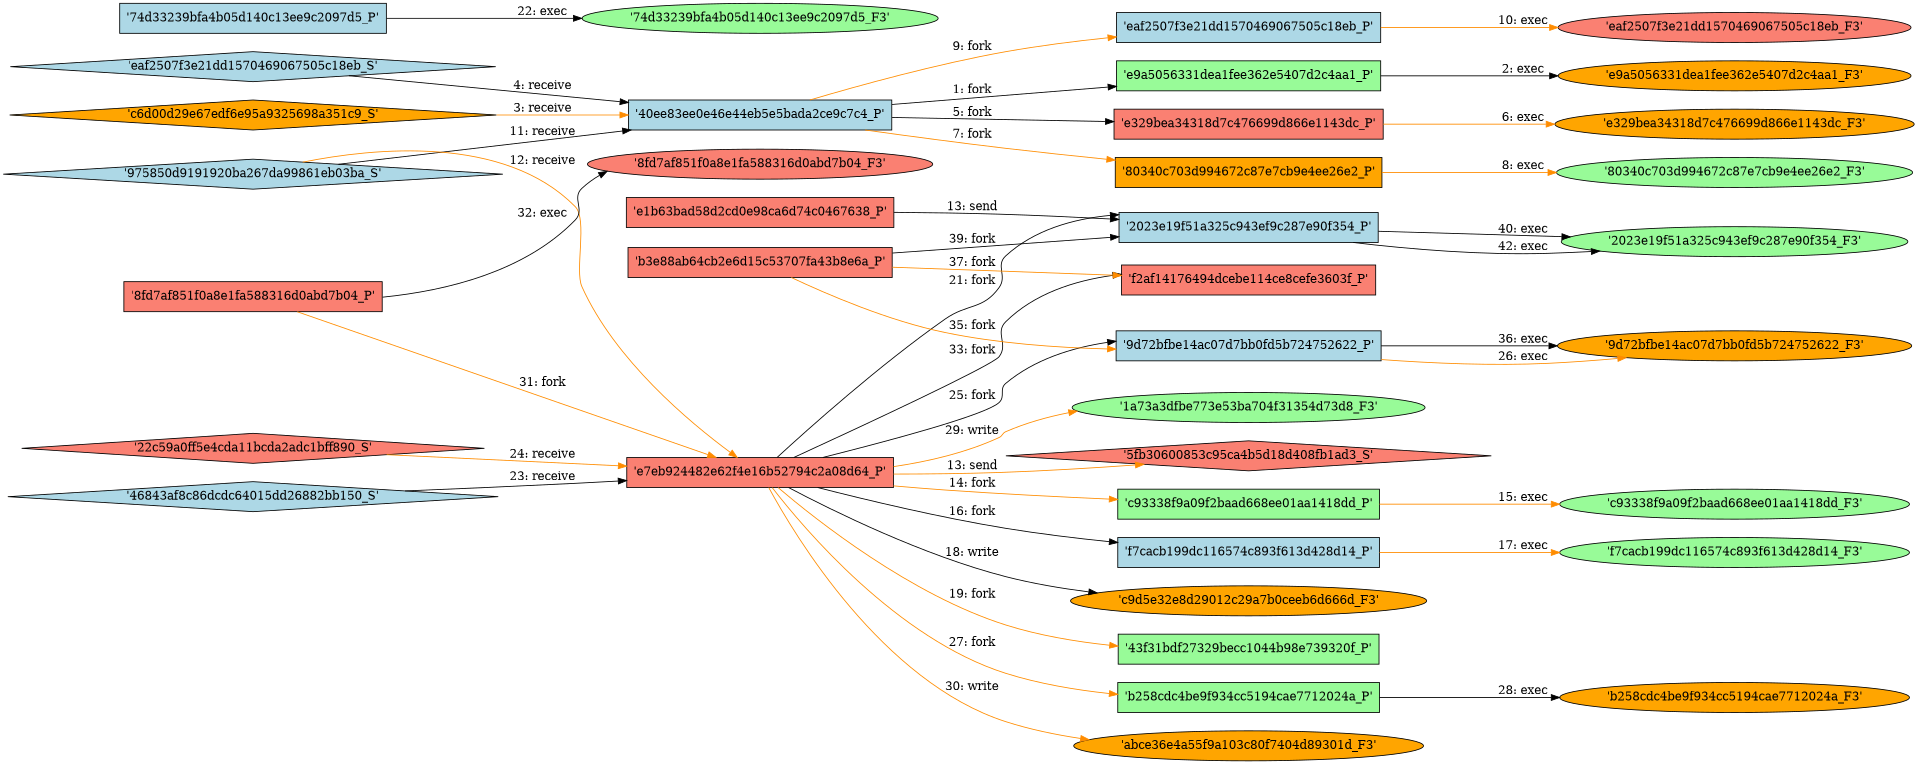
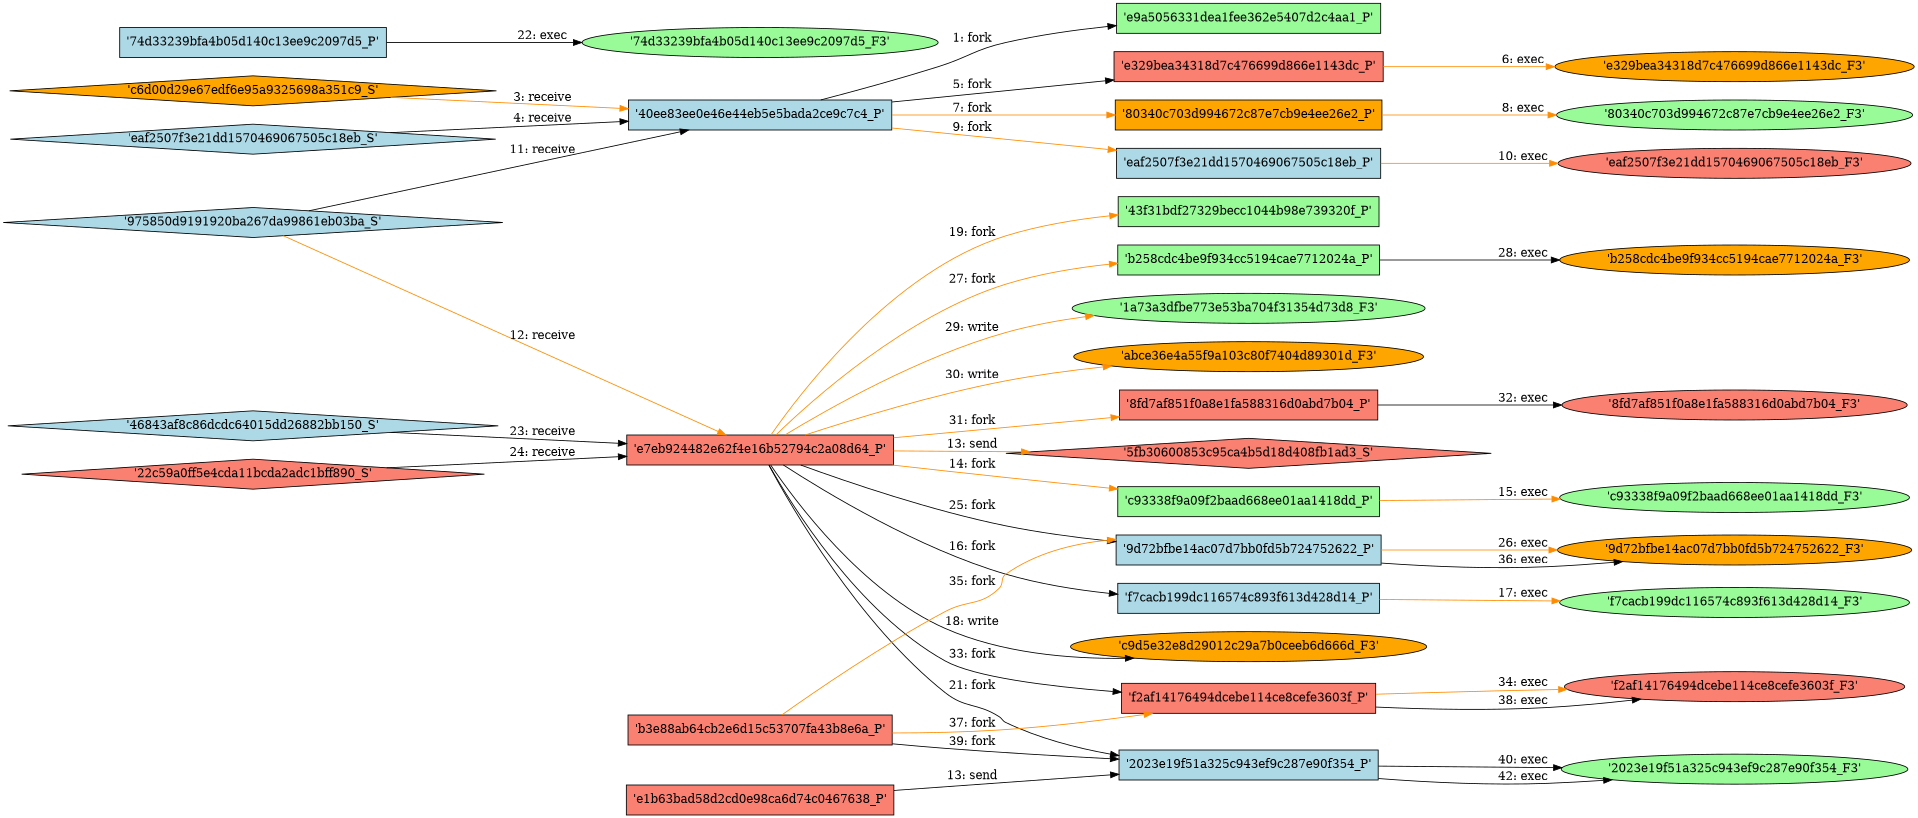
node "'e9a5056331dea1fee362e5407d2c4aa1_F3'": removed
edge "'8fd7af851f0a8e1fa588316d0abd7b04_P'" -> "'e7eb924482e62f4e16b52794c2a08d64_P'": reversed
edge "'22c59a0ff5e4cda11bcda2adc1bff890_S'" -> "'e7eb924482e62f4e16b52794c2a08d64_P'": color darkorange -> black
node "'f2af14176494dcebe114ce8cefe3603f_F3'": added
